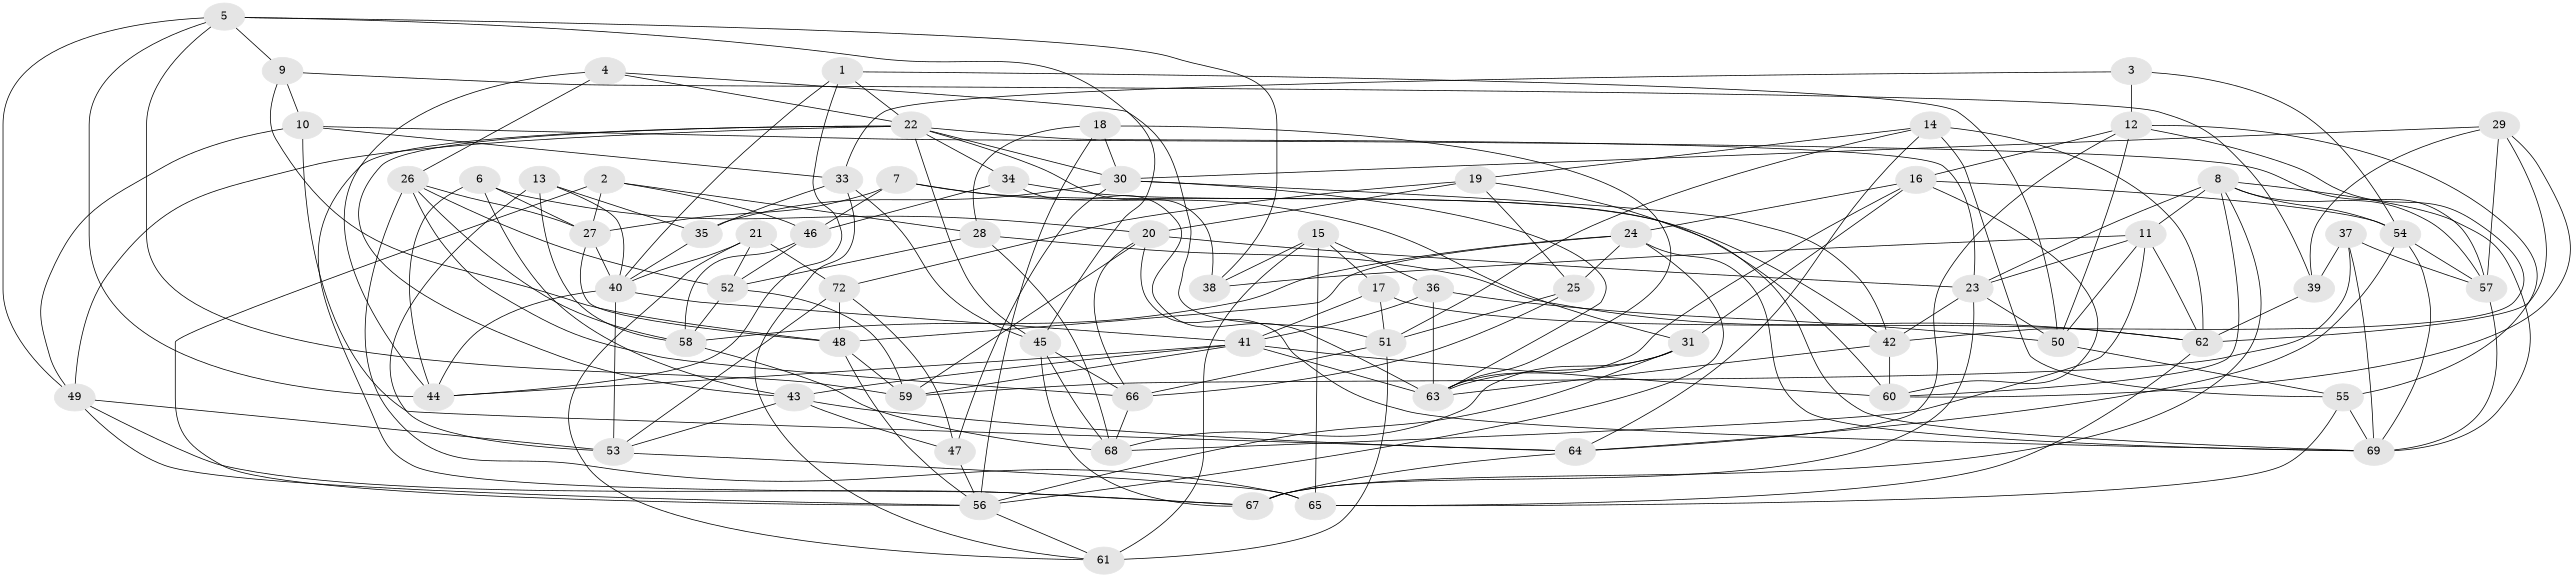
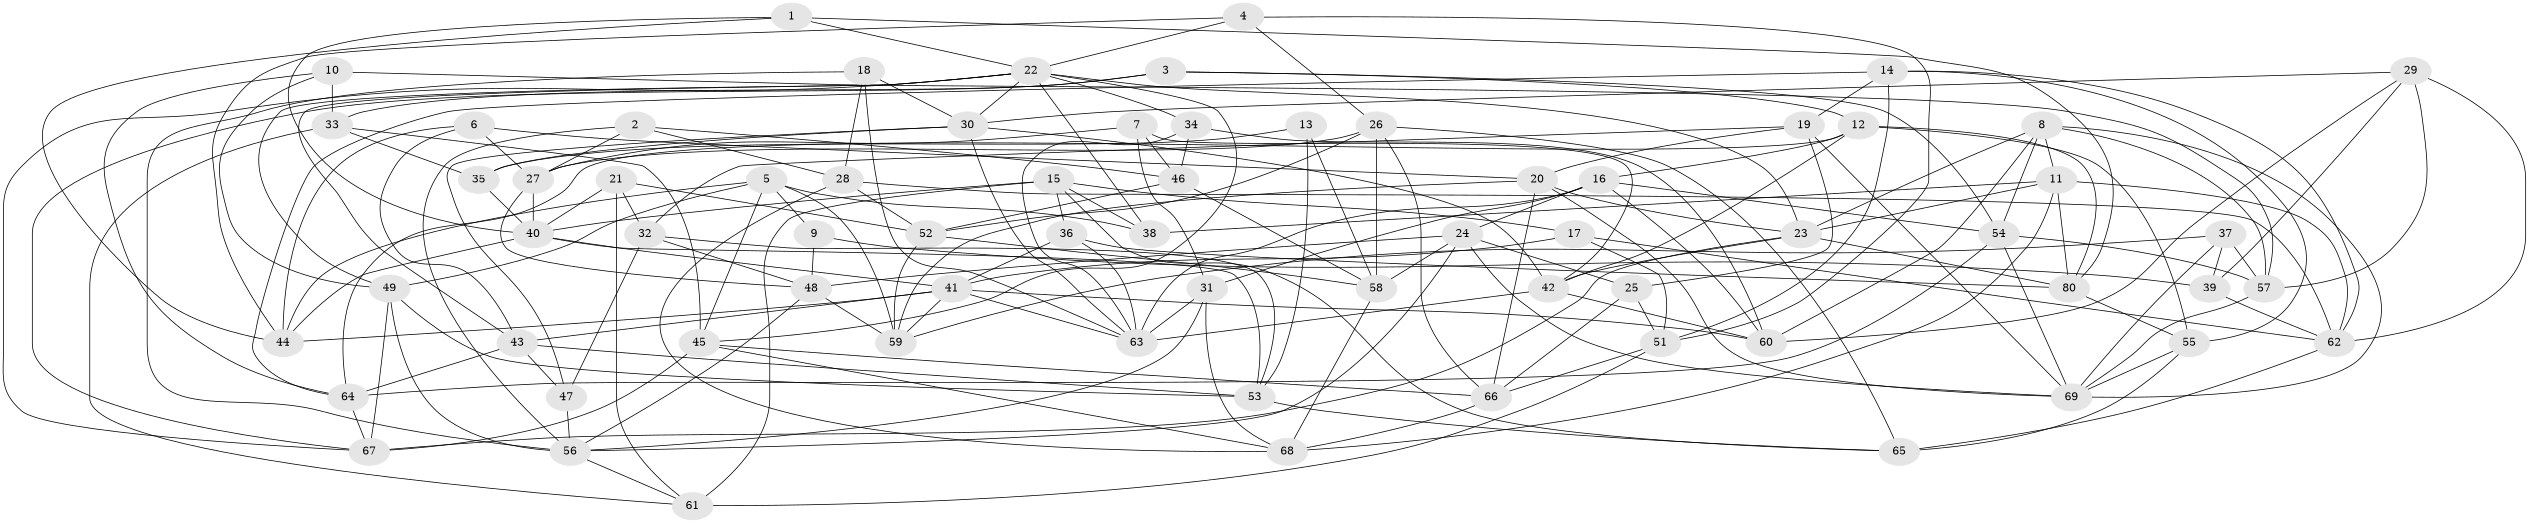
edge "9" -- "10": removed
edge "13" -- "40": now "15" -- "40"
node "72": label "72" -> "32"
node "50": label "50" -> "80"
edge "8" -- "67": now "3" -- "67"
